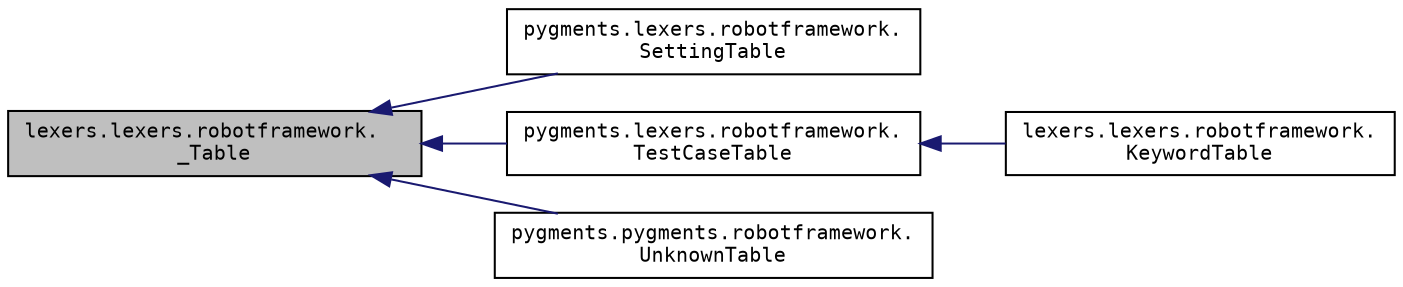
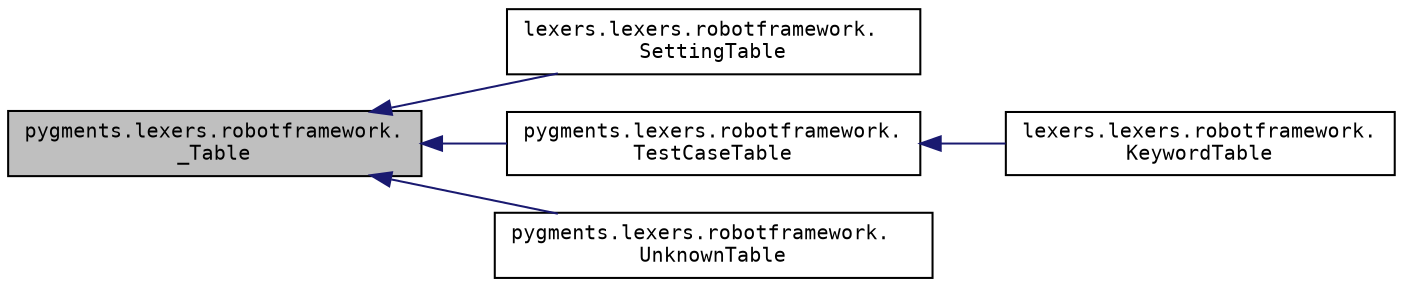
node "pygments.lexers.robotframework. SettingTable": label "pygments.lexers.robotframework. SettingTable" -> "lexers.lexers.robotframework. SettingTable"
node "lexers.lexers.robotframework. _Table": label "lexers.lexers.robotframework. _Table" -> "pygments.lexers.robotframework. _Table"
node "pygments.pygments.robotframework. UnknownTable": label "pygments.pygments.robotframework. UnknownTable" -> "pygments.lexers.robotframework. UnknownTable"
